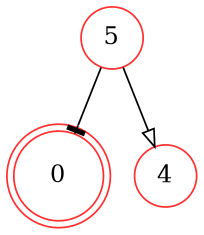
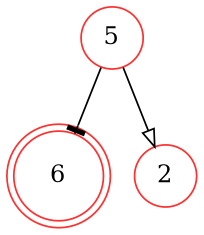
node "0": label "0" -> "6"
node "4": label "4" -> "2"
